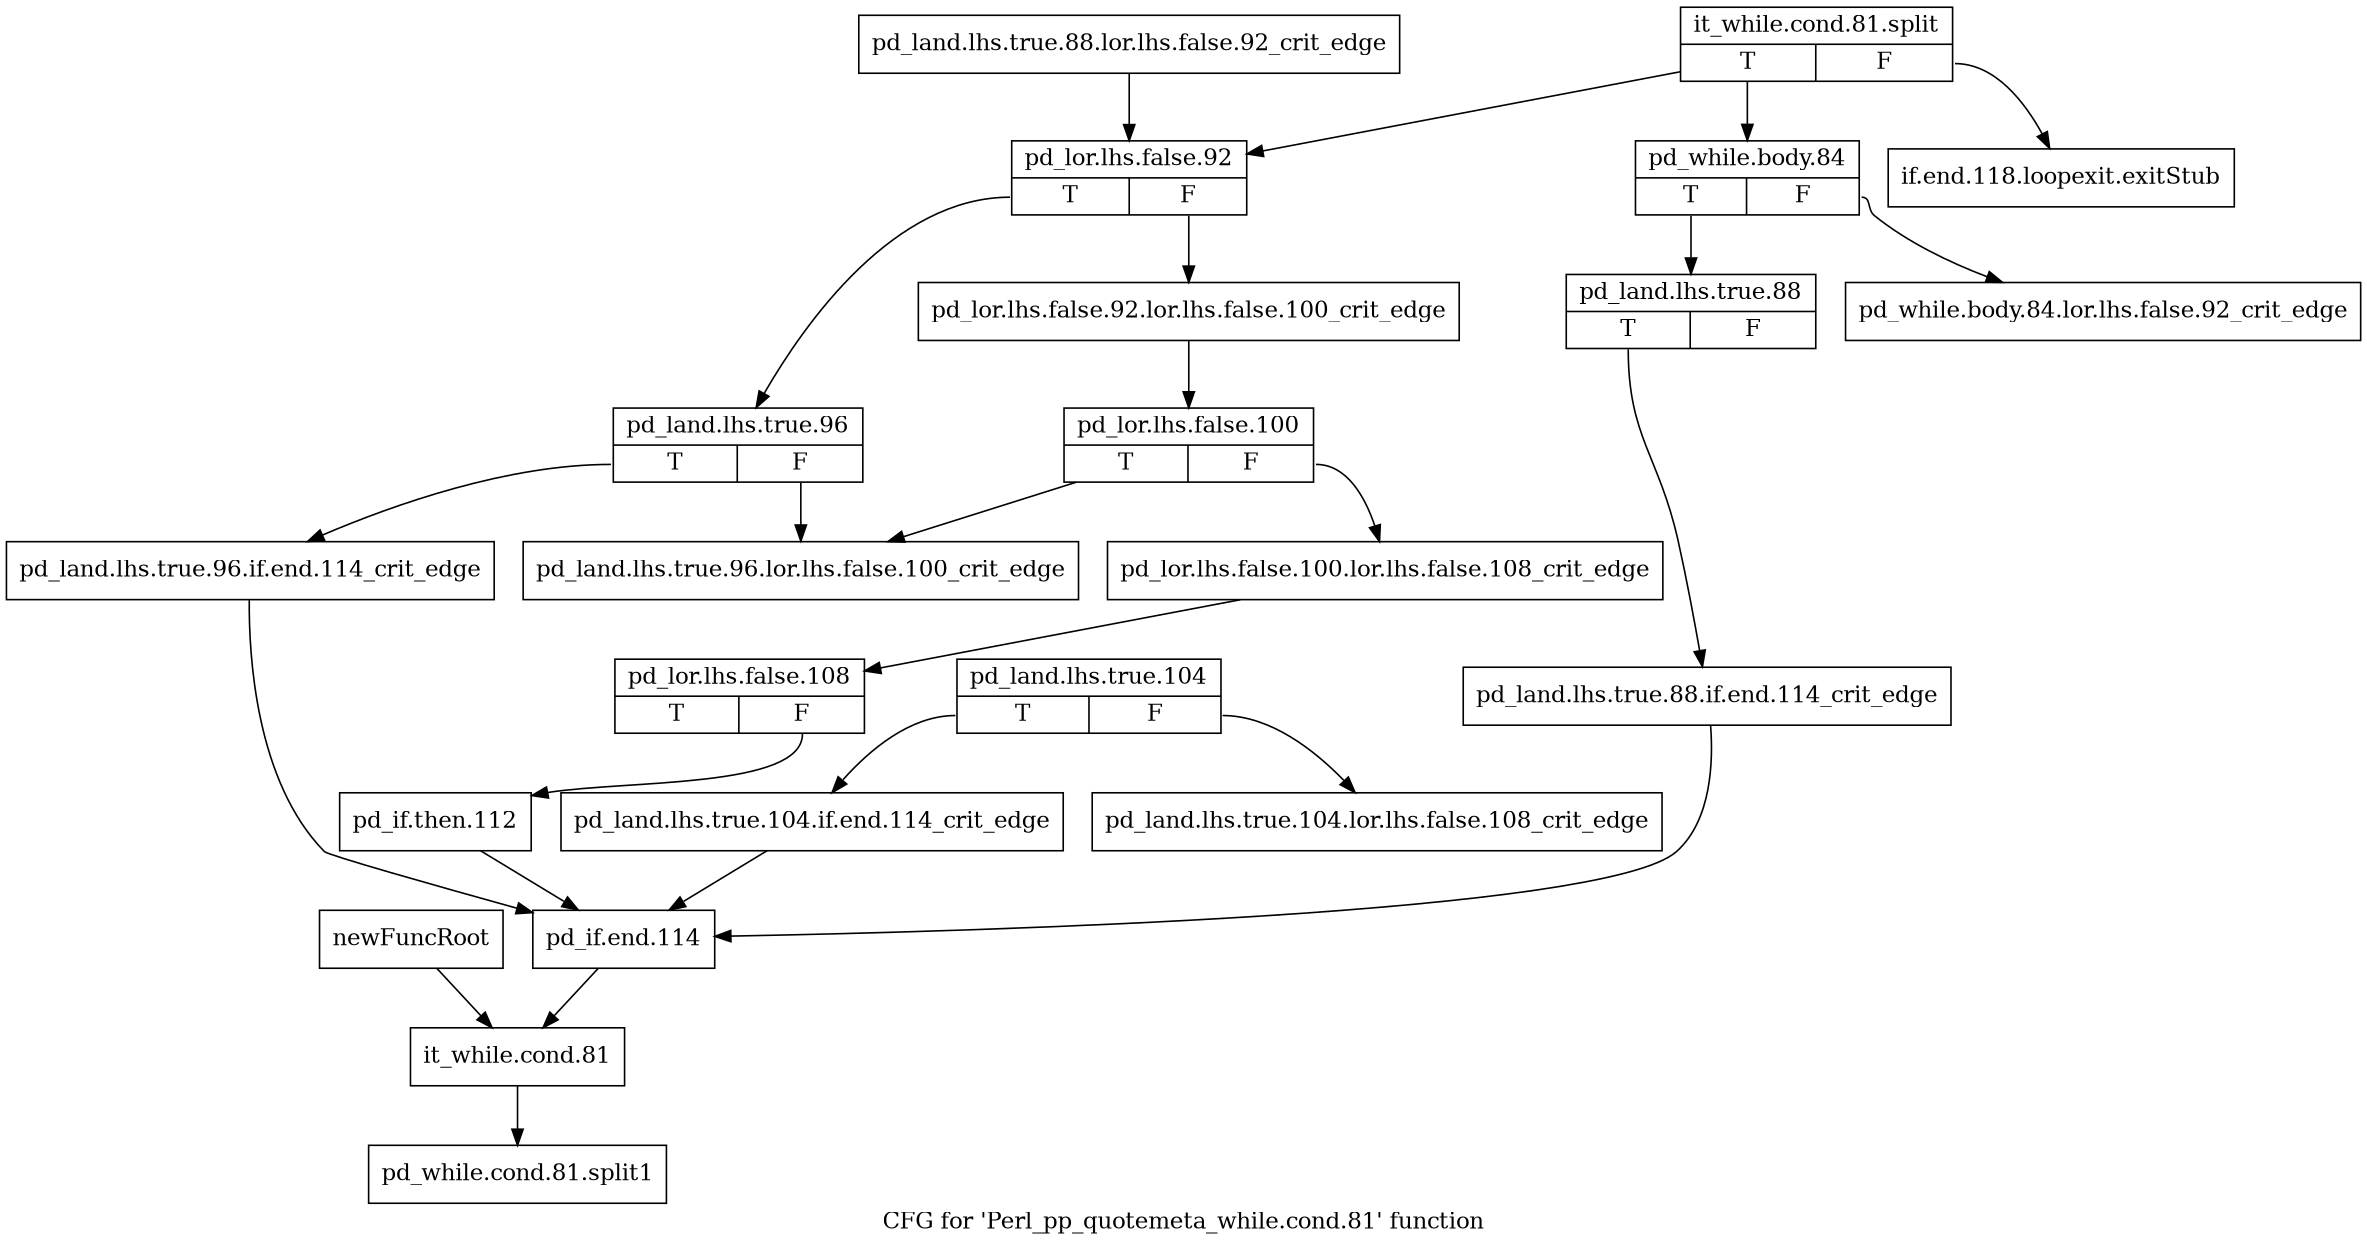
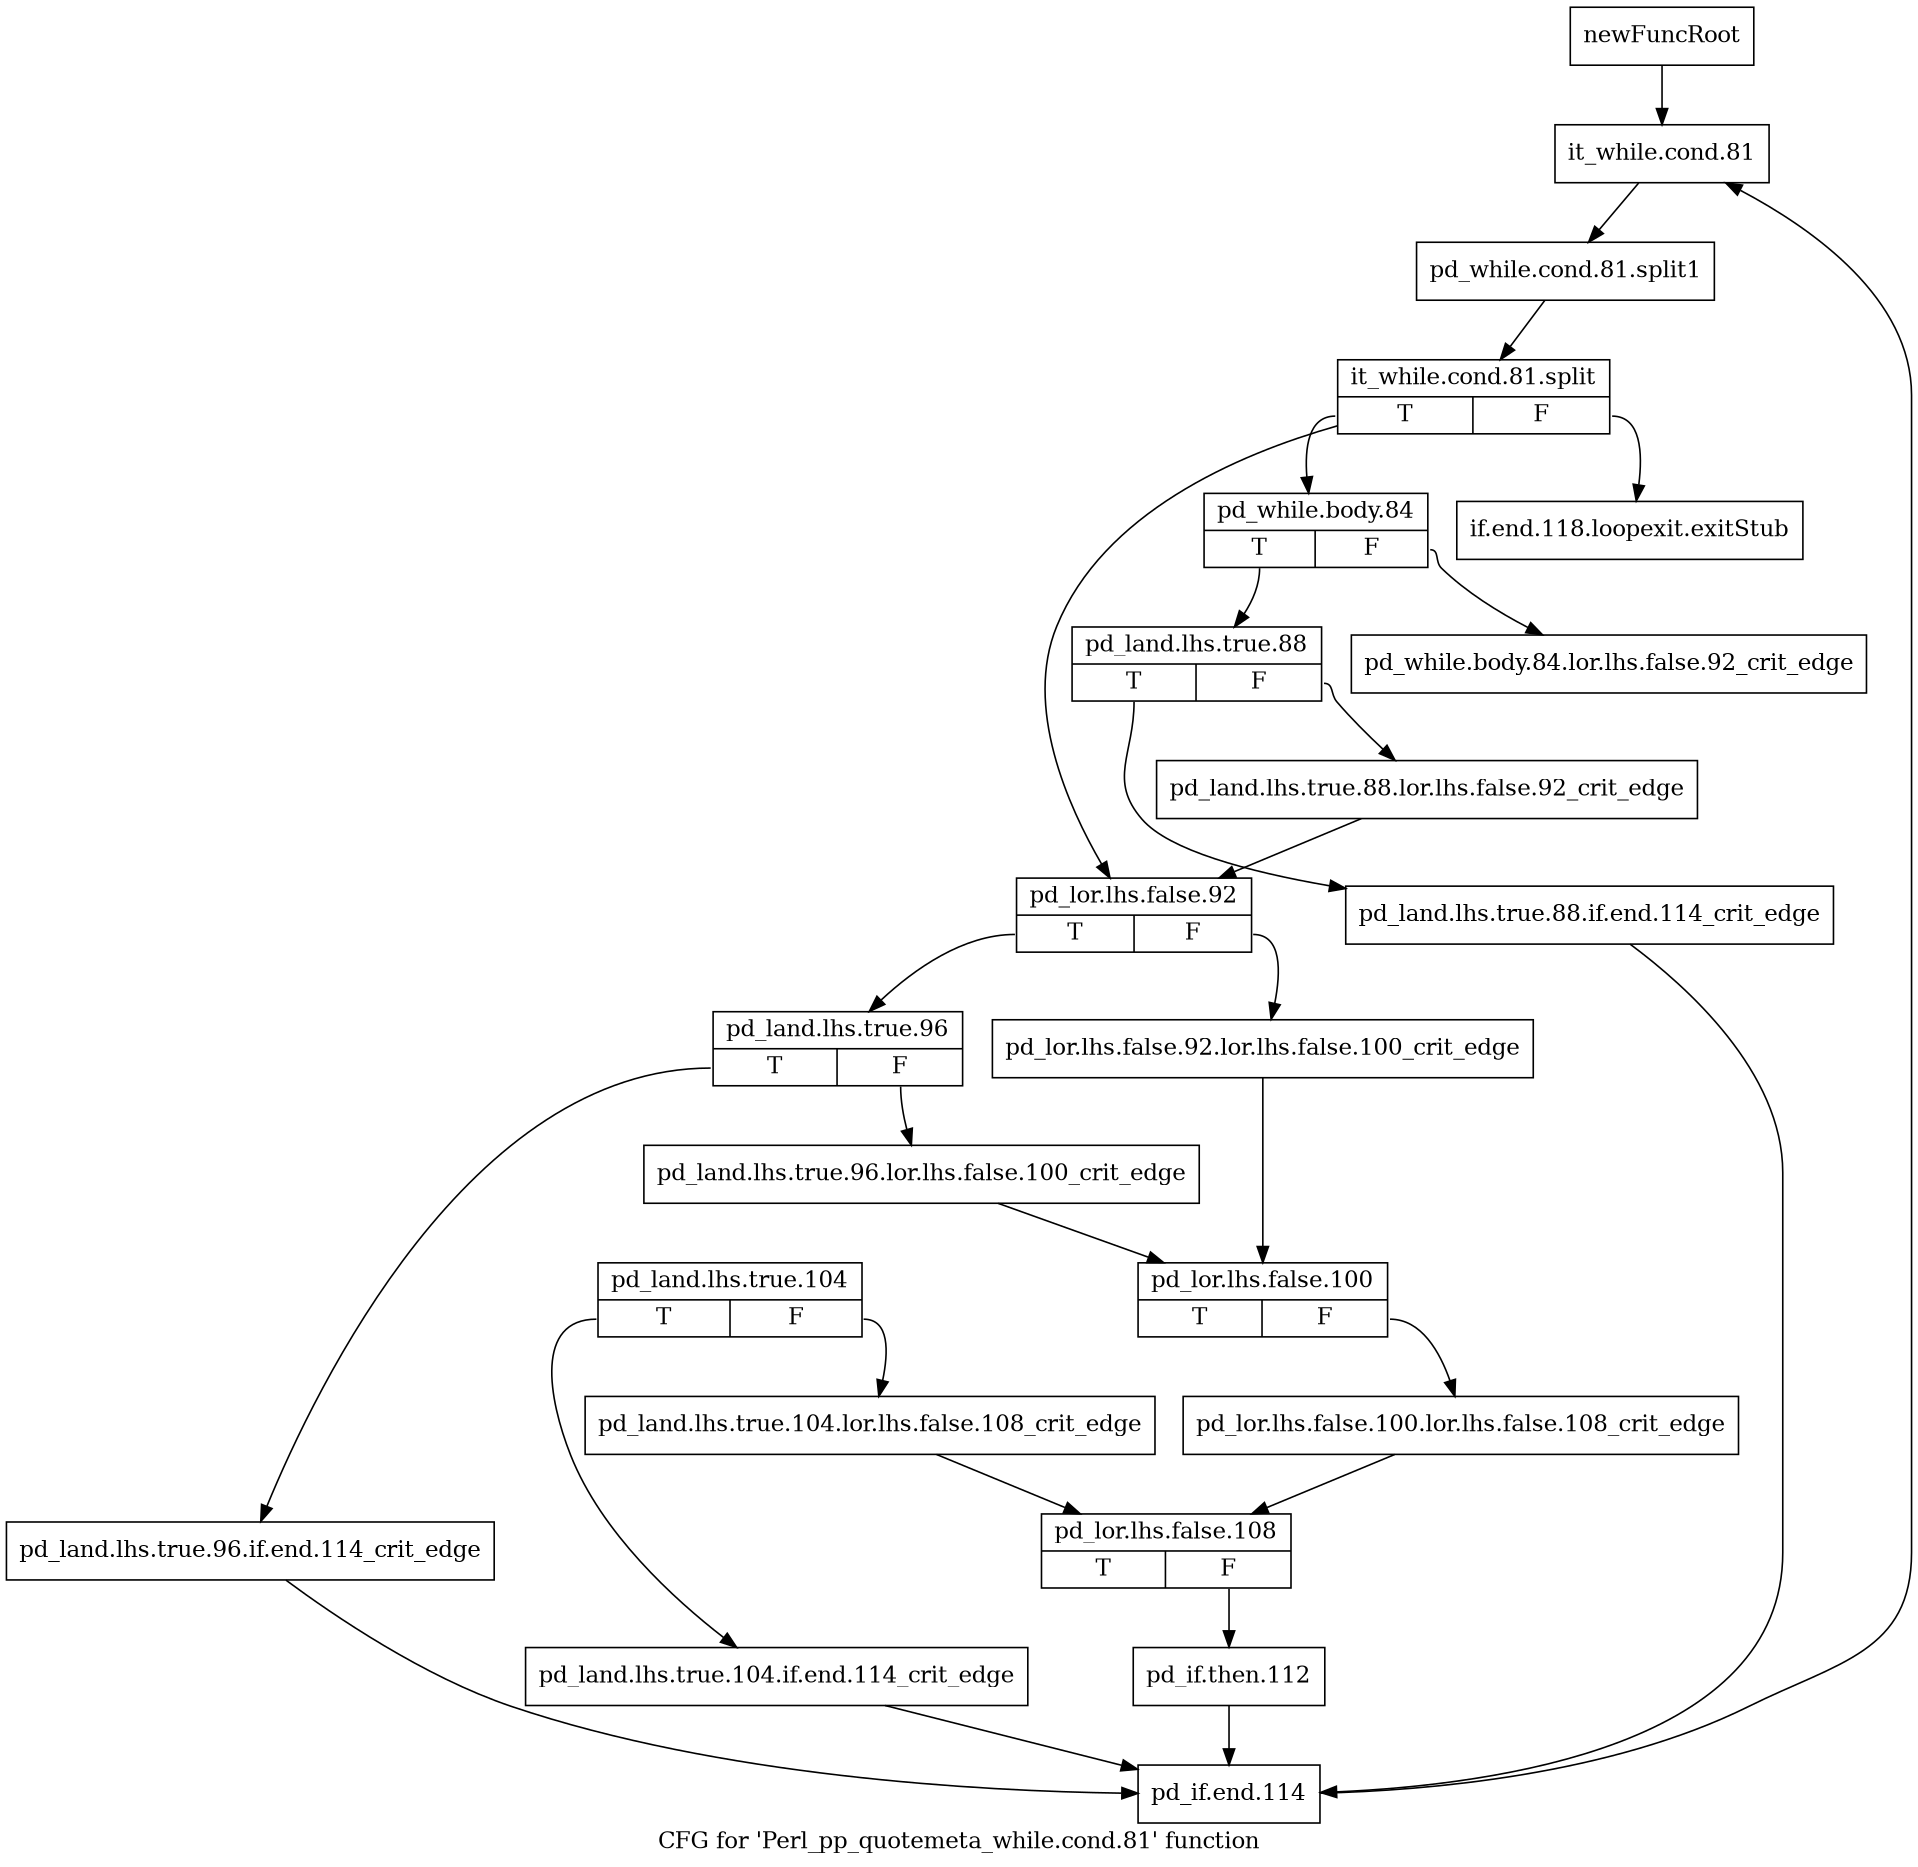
edge "pd_while.cond.81.split1" -> "it_while.cond.81.split": added
edge "pd_lor.lhs.false.100" -> "pd_land.lhs.true.96.lor.lhs.false.100_crit_edge": reversed
edge "pd_land.lhs.true.88" -> "pd_land.lhs.true.88.lor.lhs.false.92_crit_edge": added
edge "pd_land.lhs.true.104.lor.lhs.false.108_crit_edge" -> "pd_lor.lhs.false.108": added
